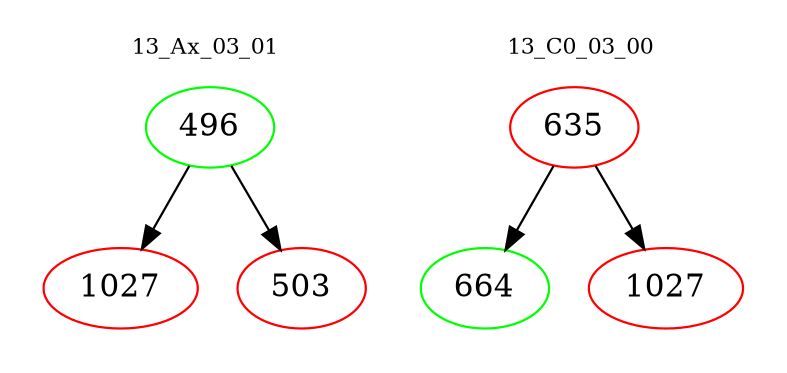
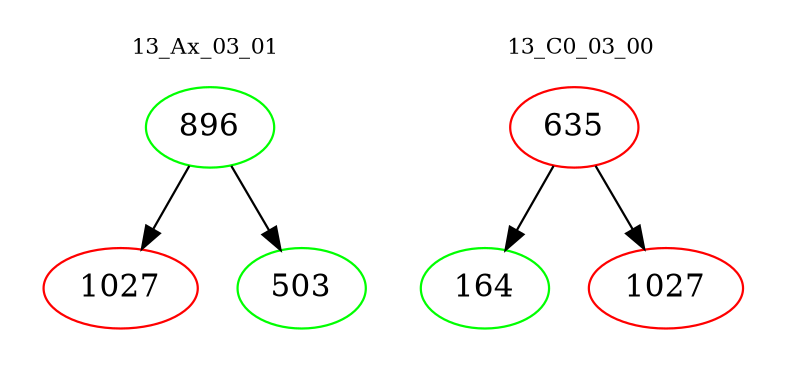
node "496": label "496" -> "896"
node "503": color red -> green
node "664": label "664" -> "164"
